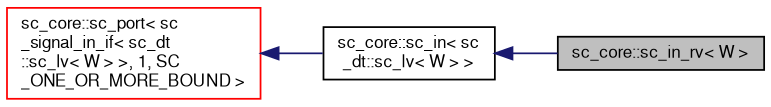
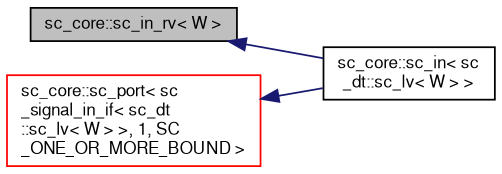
edge "sc_core::sc_in_rv< W >" -> "sc_core::sc_in< sc _dt::sc_lv< W > >": reversed
